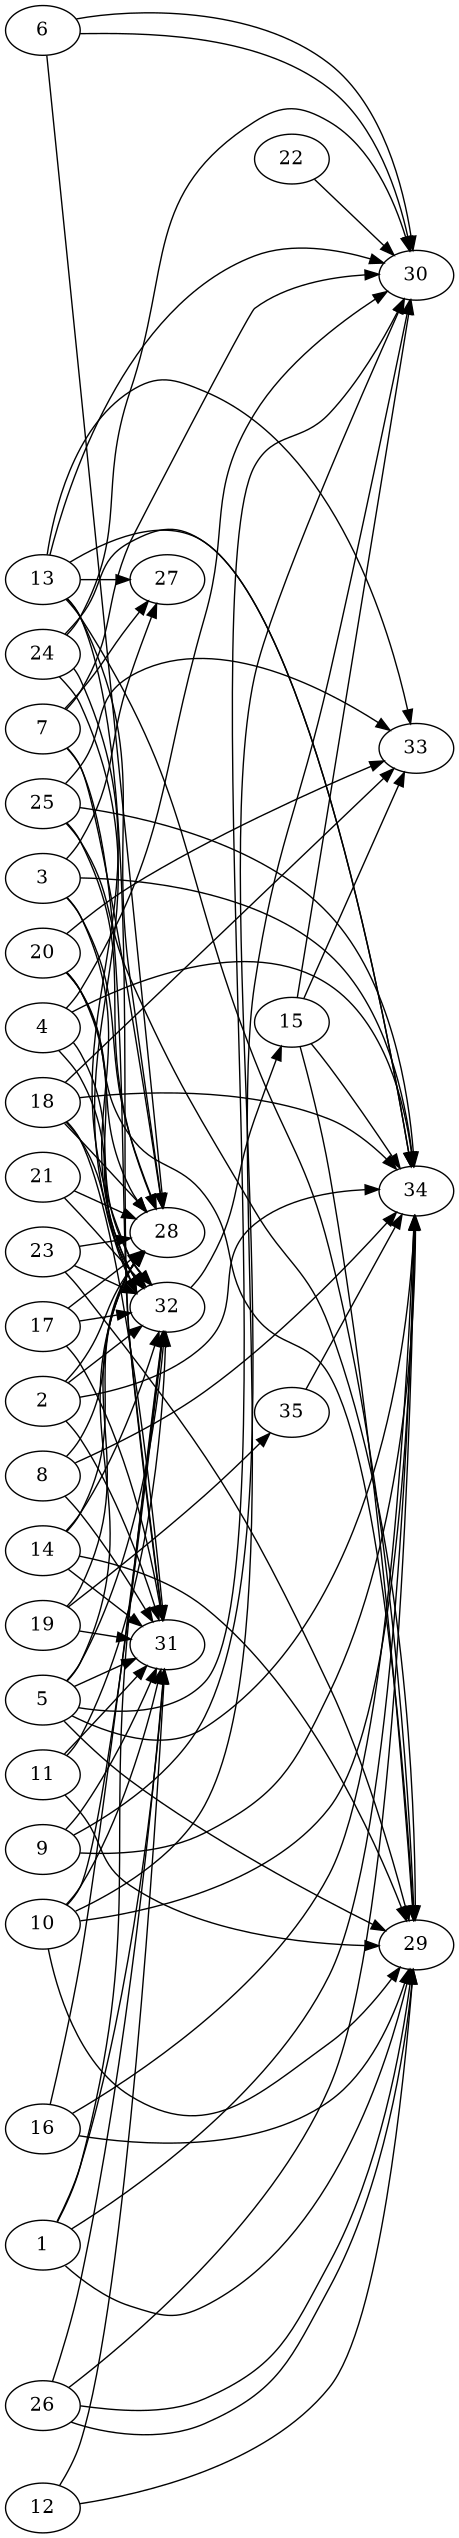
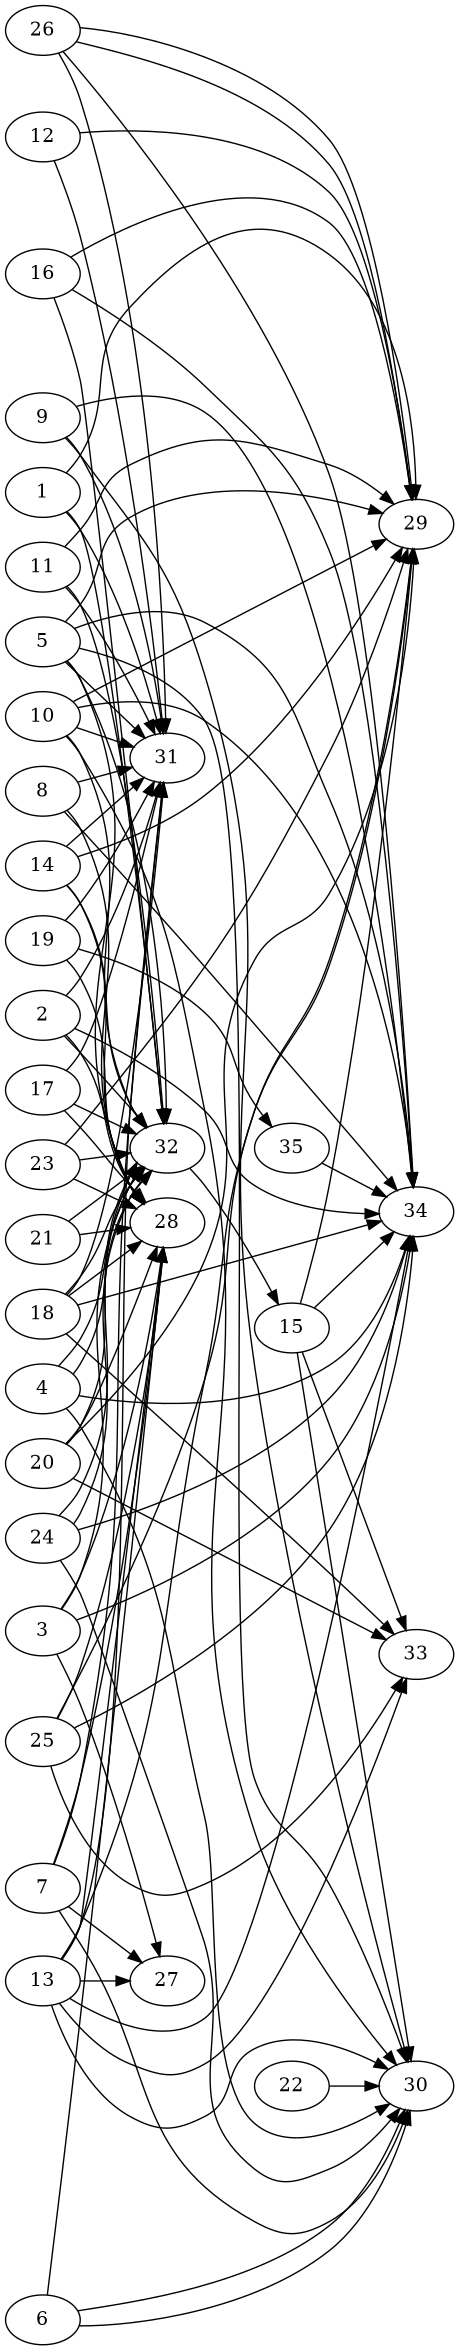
edge "1" -> "34": removed
